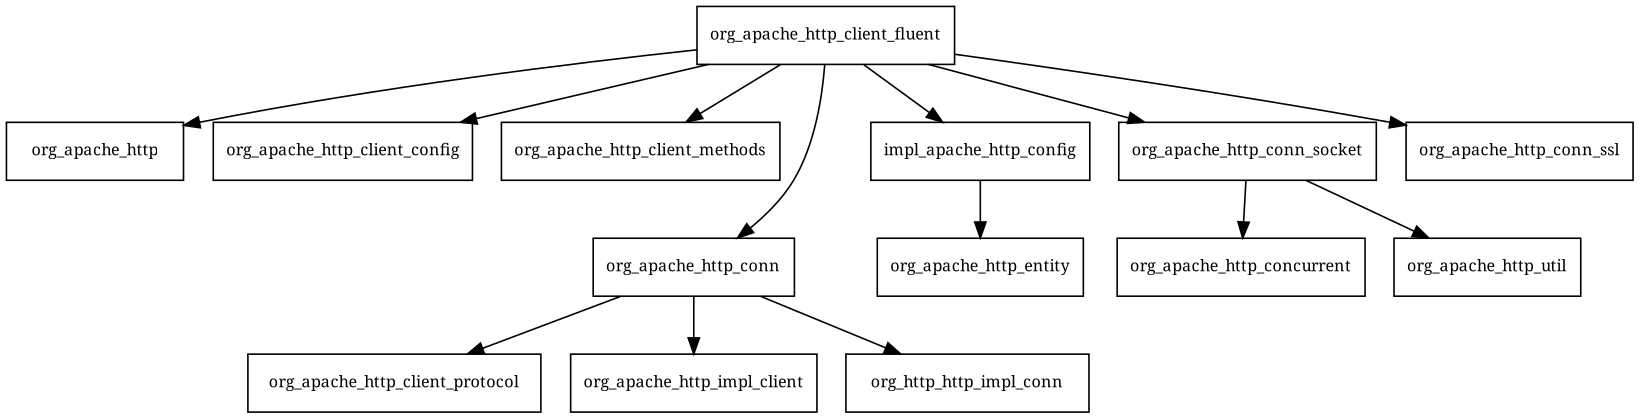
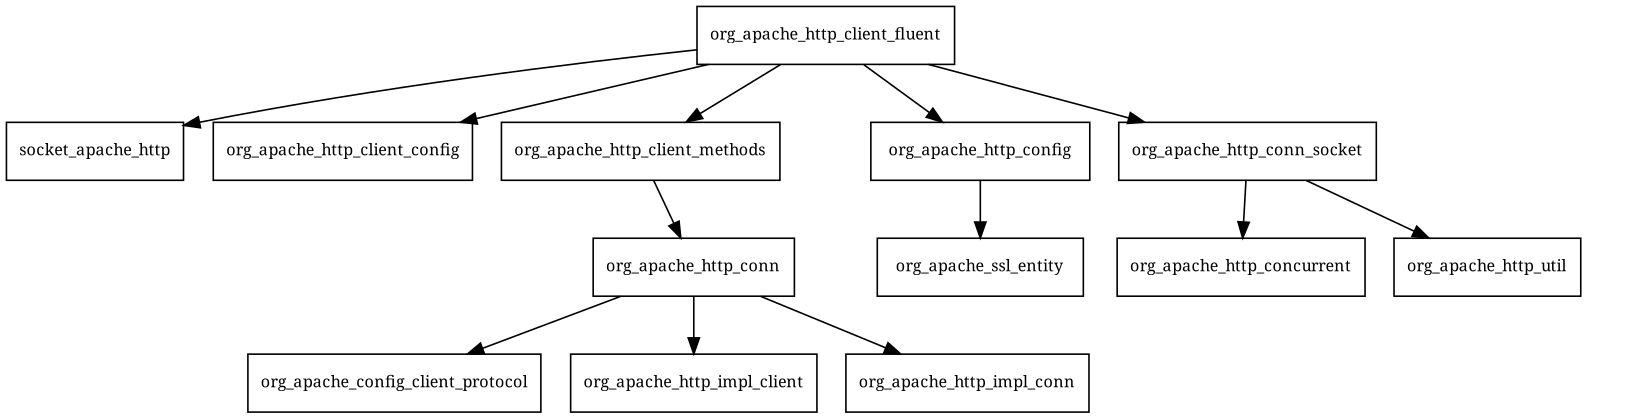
node "org_apache_http": label "org_apache_http" -> "socket_apache_http"
node "impl_apache_http_config": label "impl_apache_http_config" -> "org_apache_http_config"
node "org_apache_http_conn_ssl": removed
edge "org_apache_http_client_fluent" -> "org_apache_http_conn": now "org_apache_http_client_methods" -> "org_apache_http_conn"
node "org_apache_http_entity": label "org_apache_http_entity" -> "org_apache_ssl_entity"
node "org_apache_http_client_protocol": label "org_apache_http_client_protocol" -> "org_apache_config_client_protocol"
node "org_http_http_impl_conn": label "org_http_http_impl_conn" -> "org_apache_http_impl_conn"
